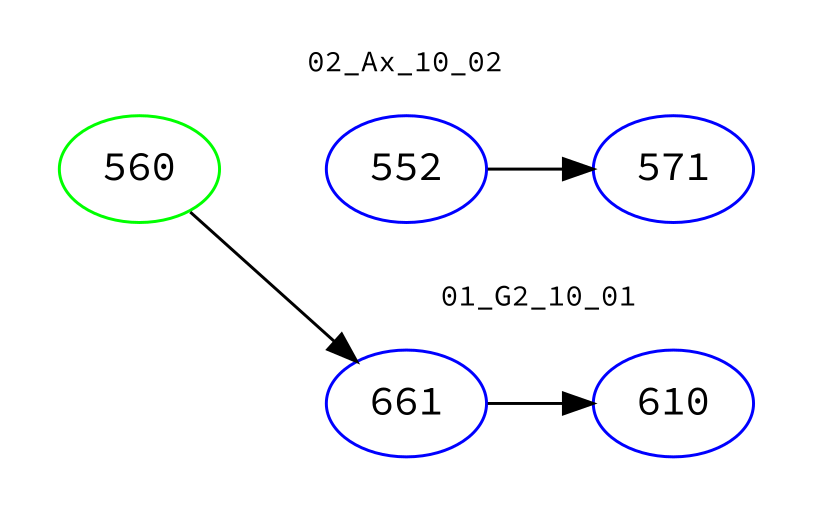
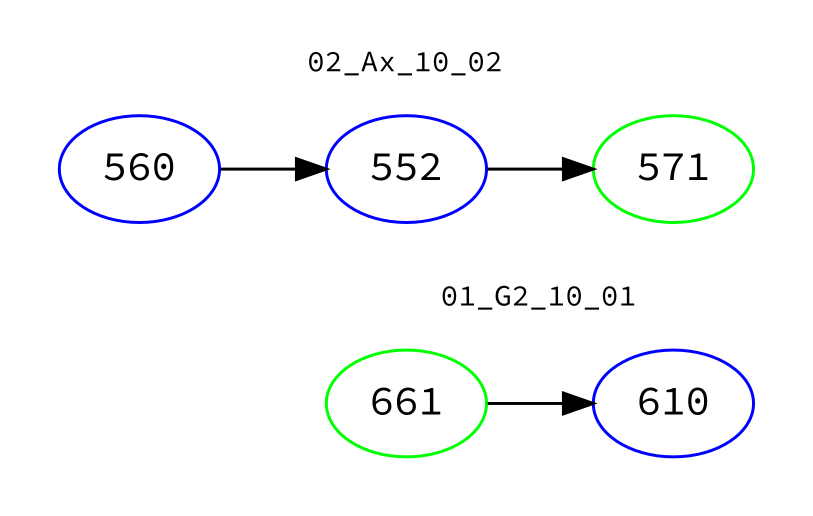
node "560": color green -> blue
node "571": color blue -> green
edge "560" -> "661": now "560" -> "552"
node "661": color blue -> green
